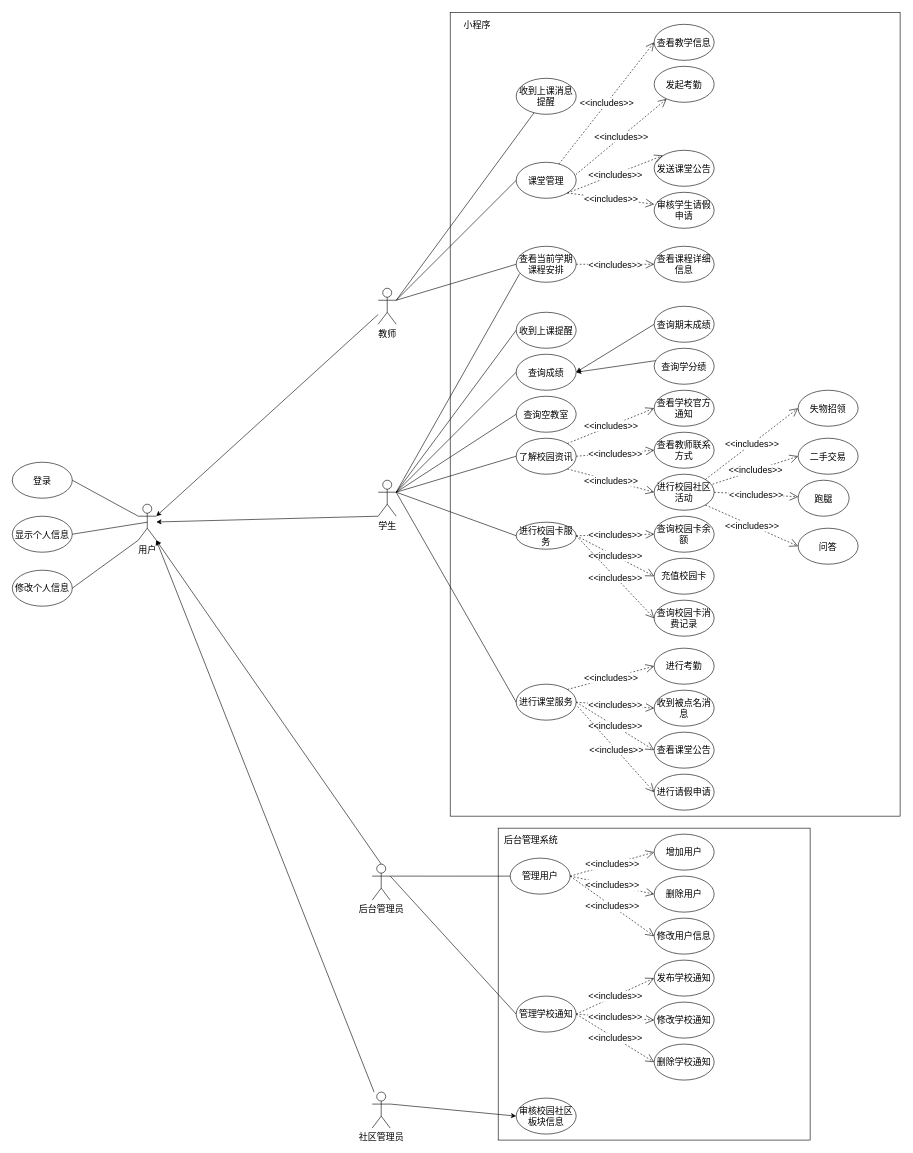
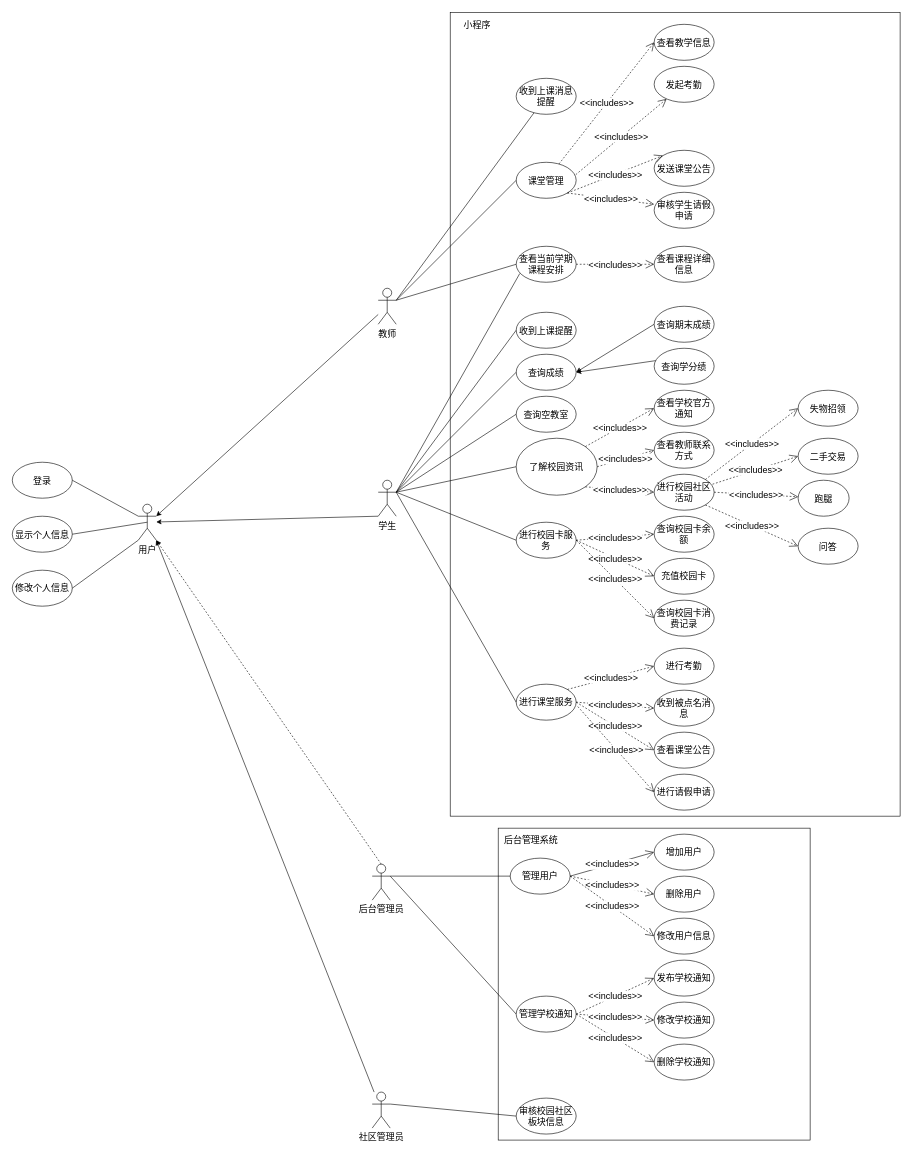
node "了解校园资讯": size 60x36 -> 81x57
node "进行校园卡服务": size 60x27 -> 60x36
edge "后台管理员" -> "用户": style solid -> dashed
edge "管理用户" -> "增加用户": style dashed -> solid
edge "社区管理员" -> "审核校园社区板块信息": arrowhead classic -> none
